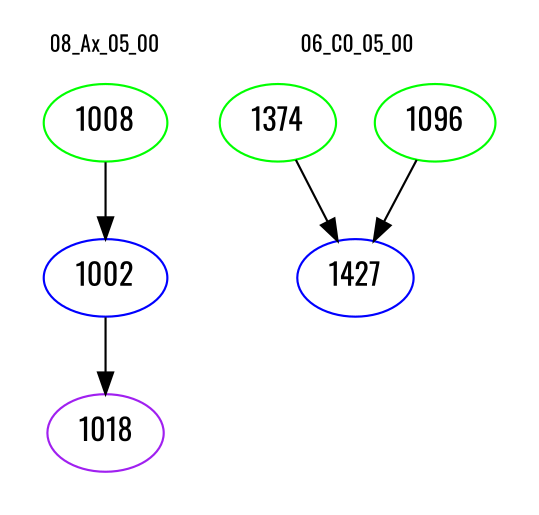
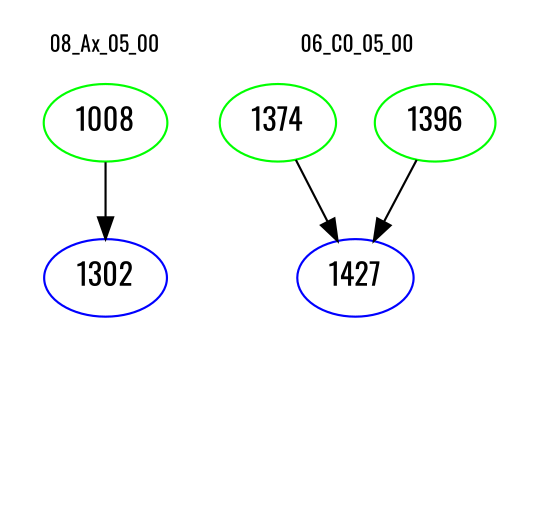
node "1096": label "1096" -> "1396"
node "1002": label "1002" -> "1302"
node "1018": removed
